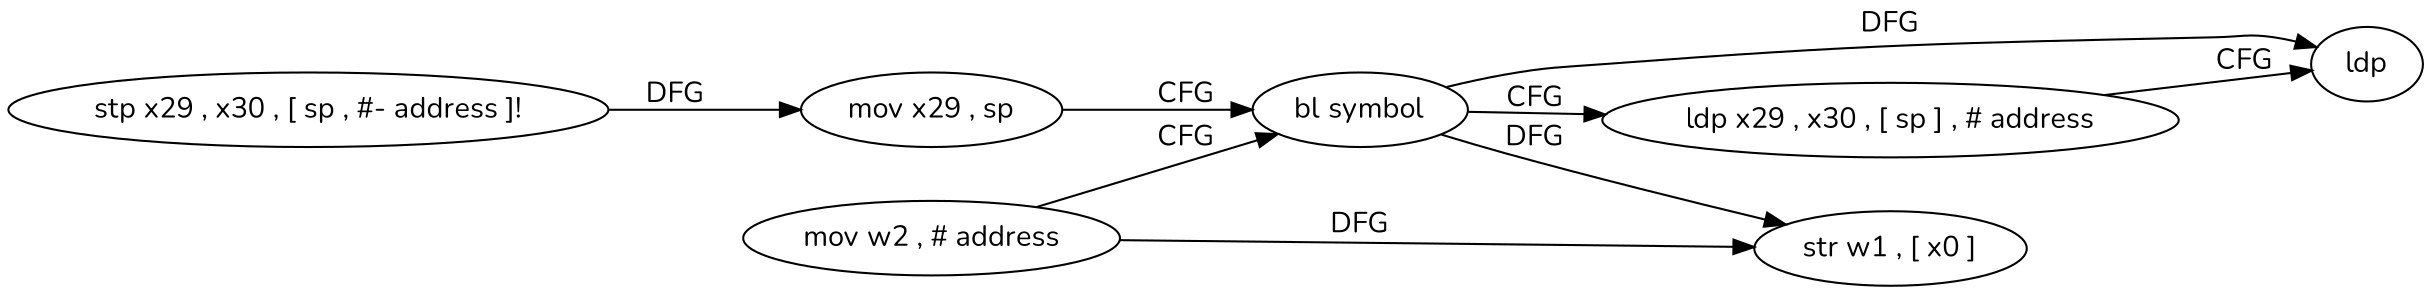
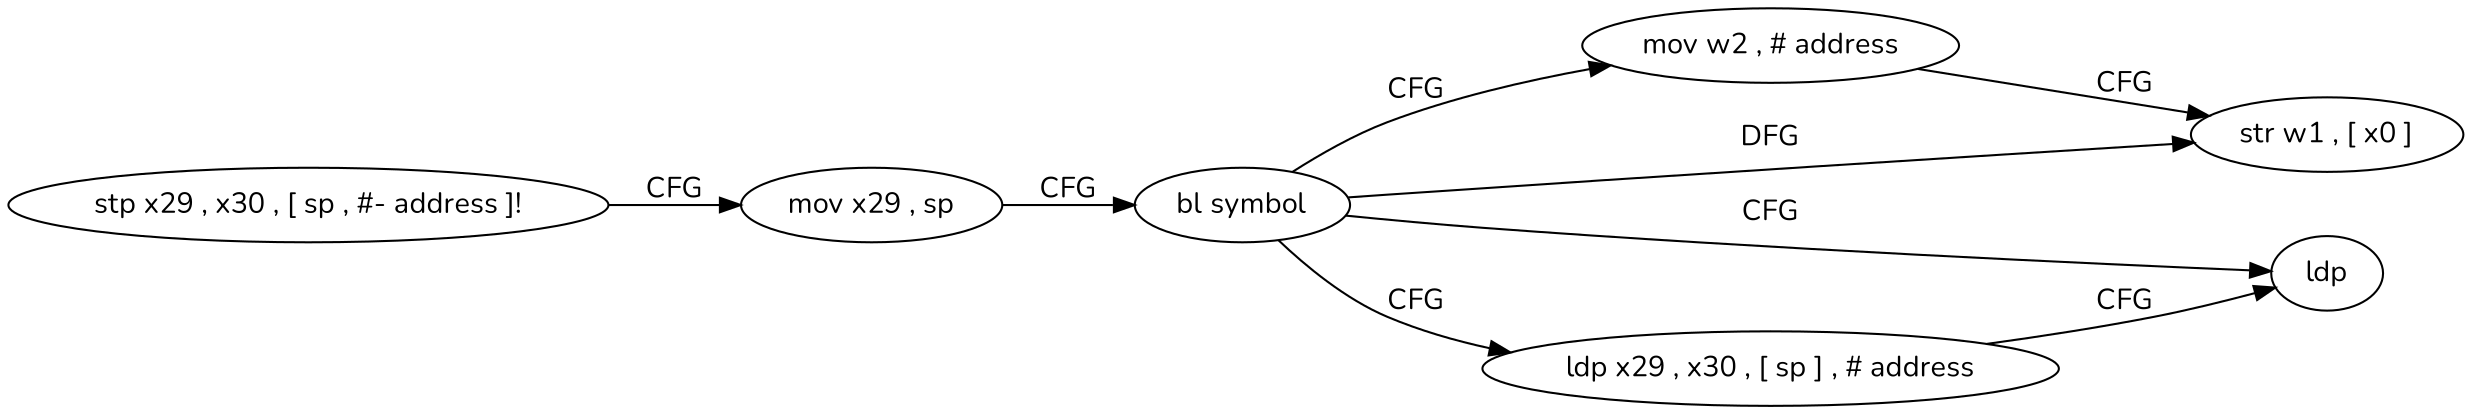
edge "bl symbol" -> "ldp": label "DFG" -> "CFG"
edge "stp x29 , x30 , [ sp , #- address ]!" -> "mov x29 , sp": label "DFG" -> "CFG"
edge "mov w2 , # address" -> "bl symbol": reversed
edge "mov w2 , # address" -> "str w1 , [ x0 ]": label "DFG" -> "CFG"
